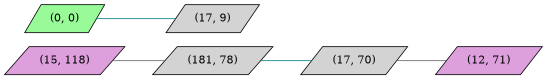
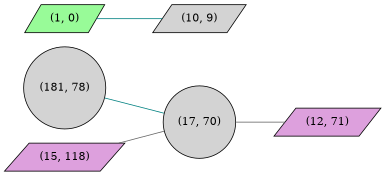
node "(0, 0)": label "(0, 0)" -> "(1, 0)"
node "(17, 9)": label "(17, 9)" -> "(10, 9)"
edge "(15, 118)" -- "(181, 78)": now "(15, 118)" -- "(17, 70)"
node "(181, 78)": shape parallelogram -> circle
node "(17, 70)": shape parallelogram -> circle
